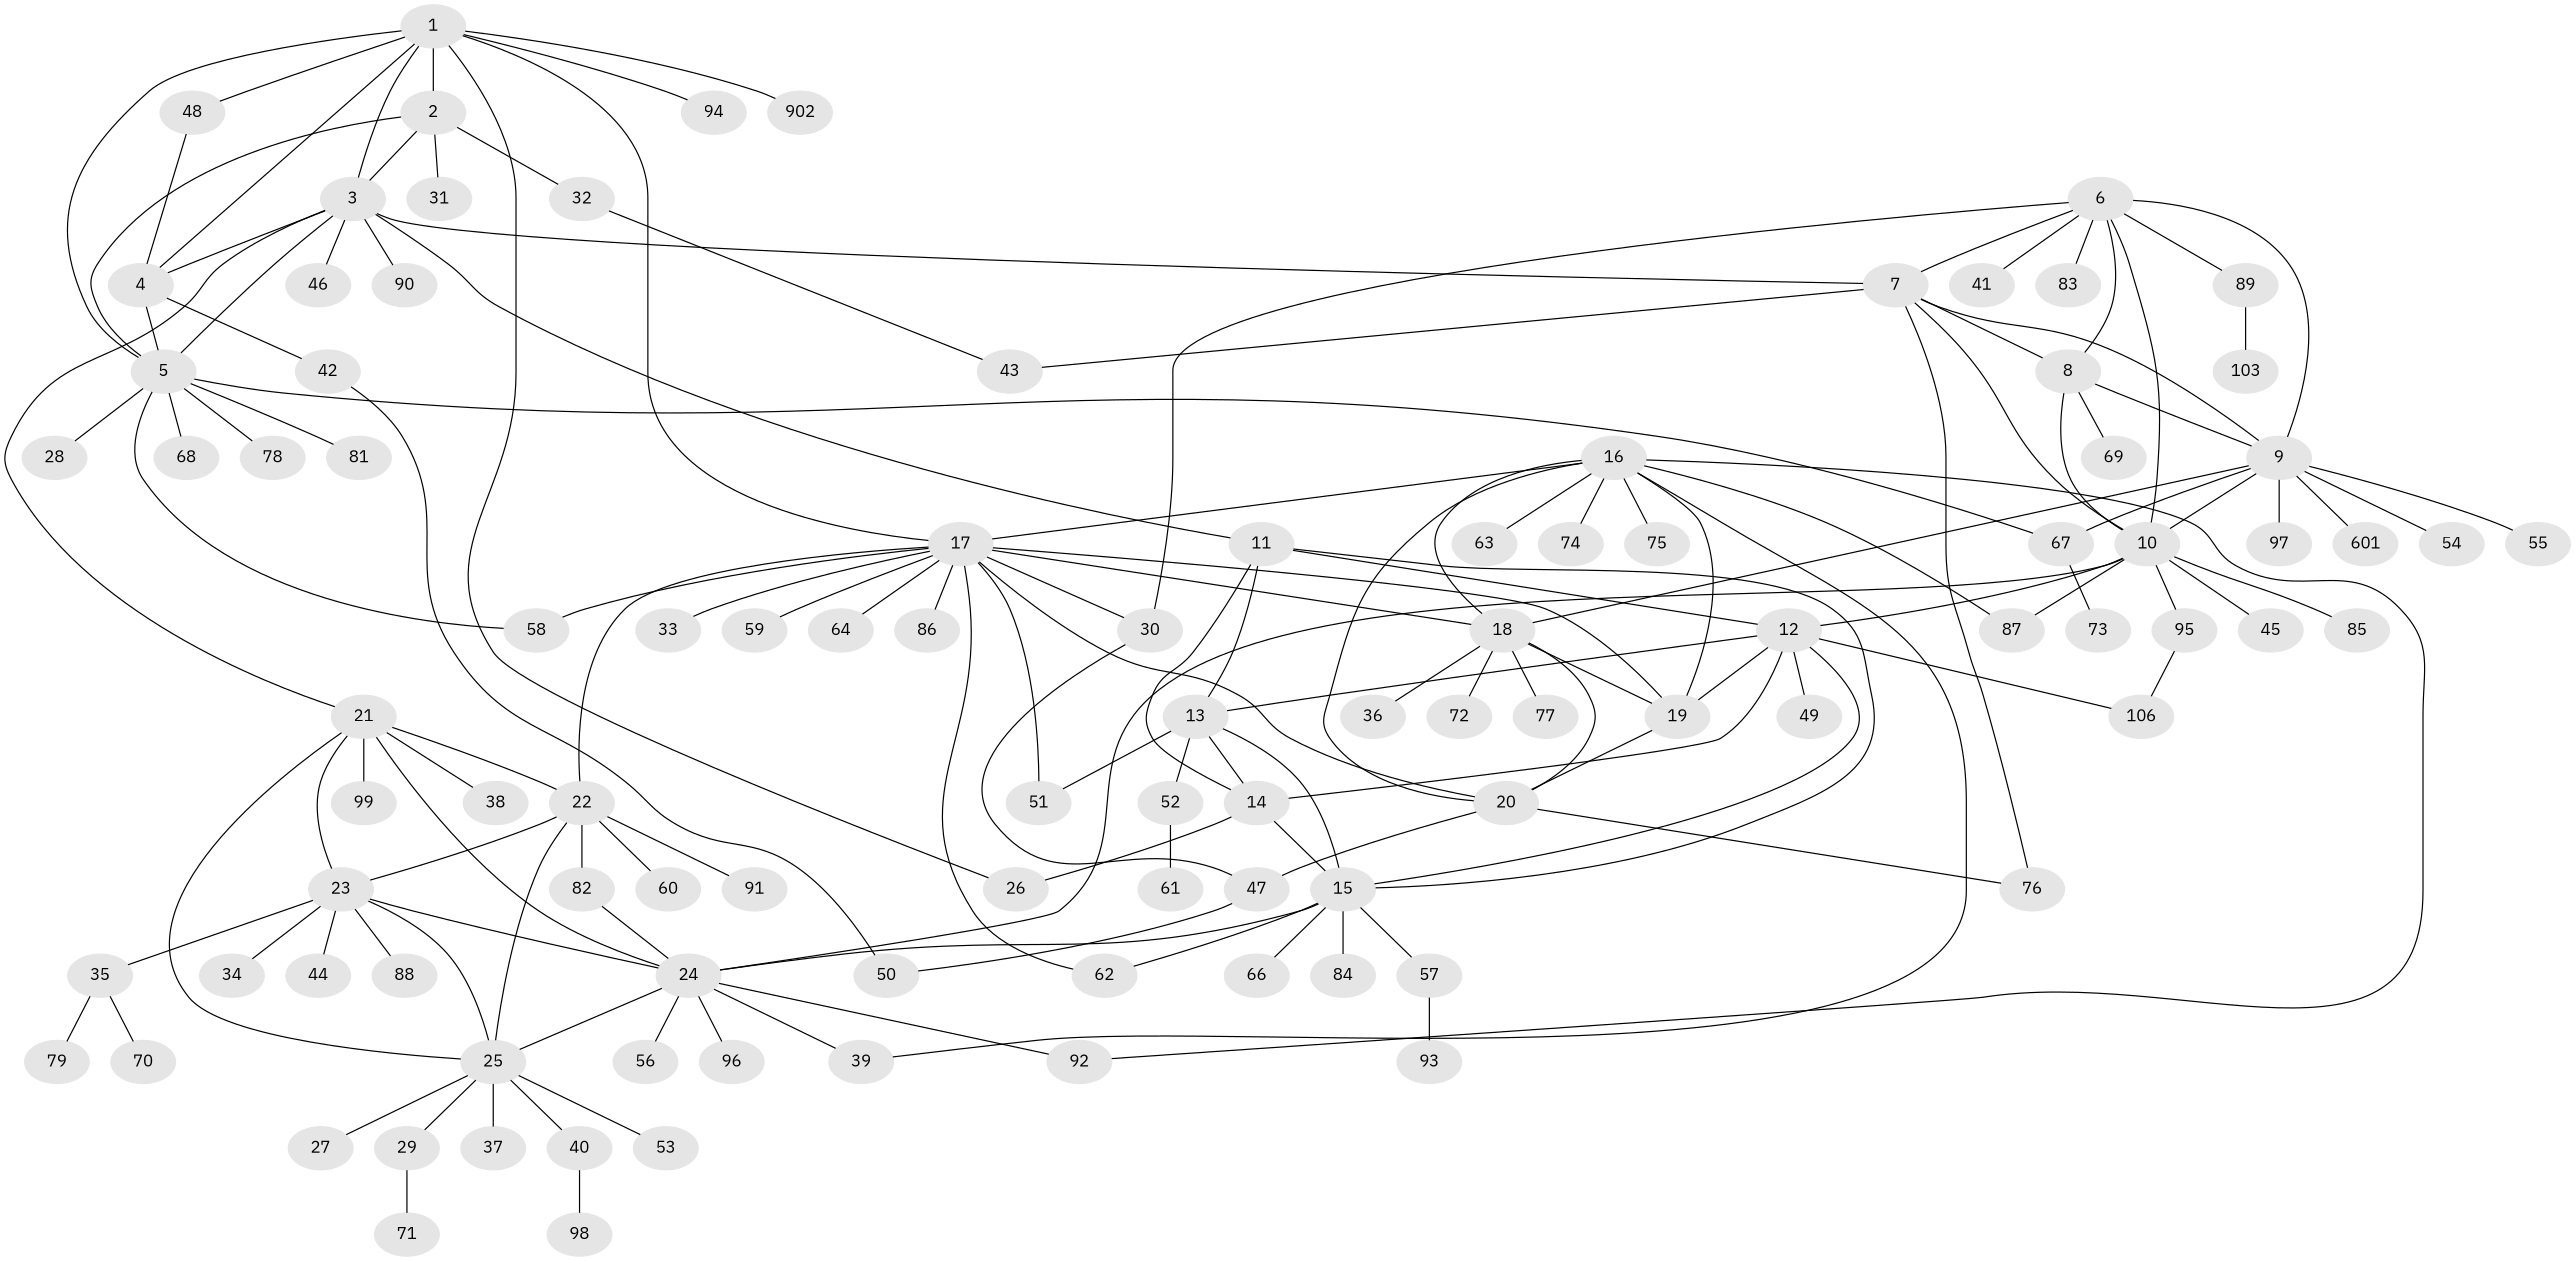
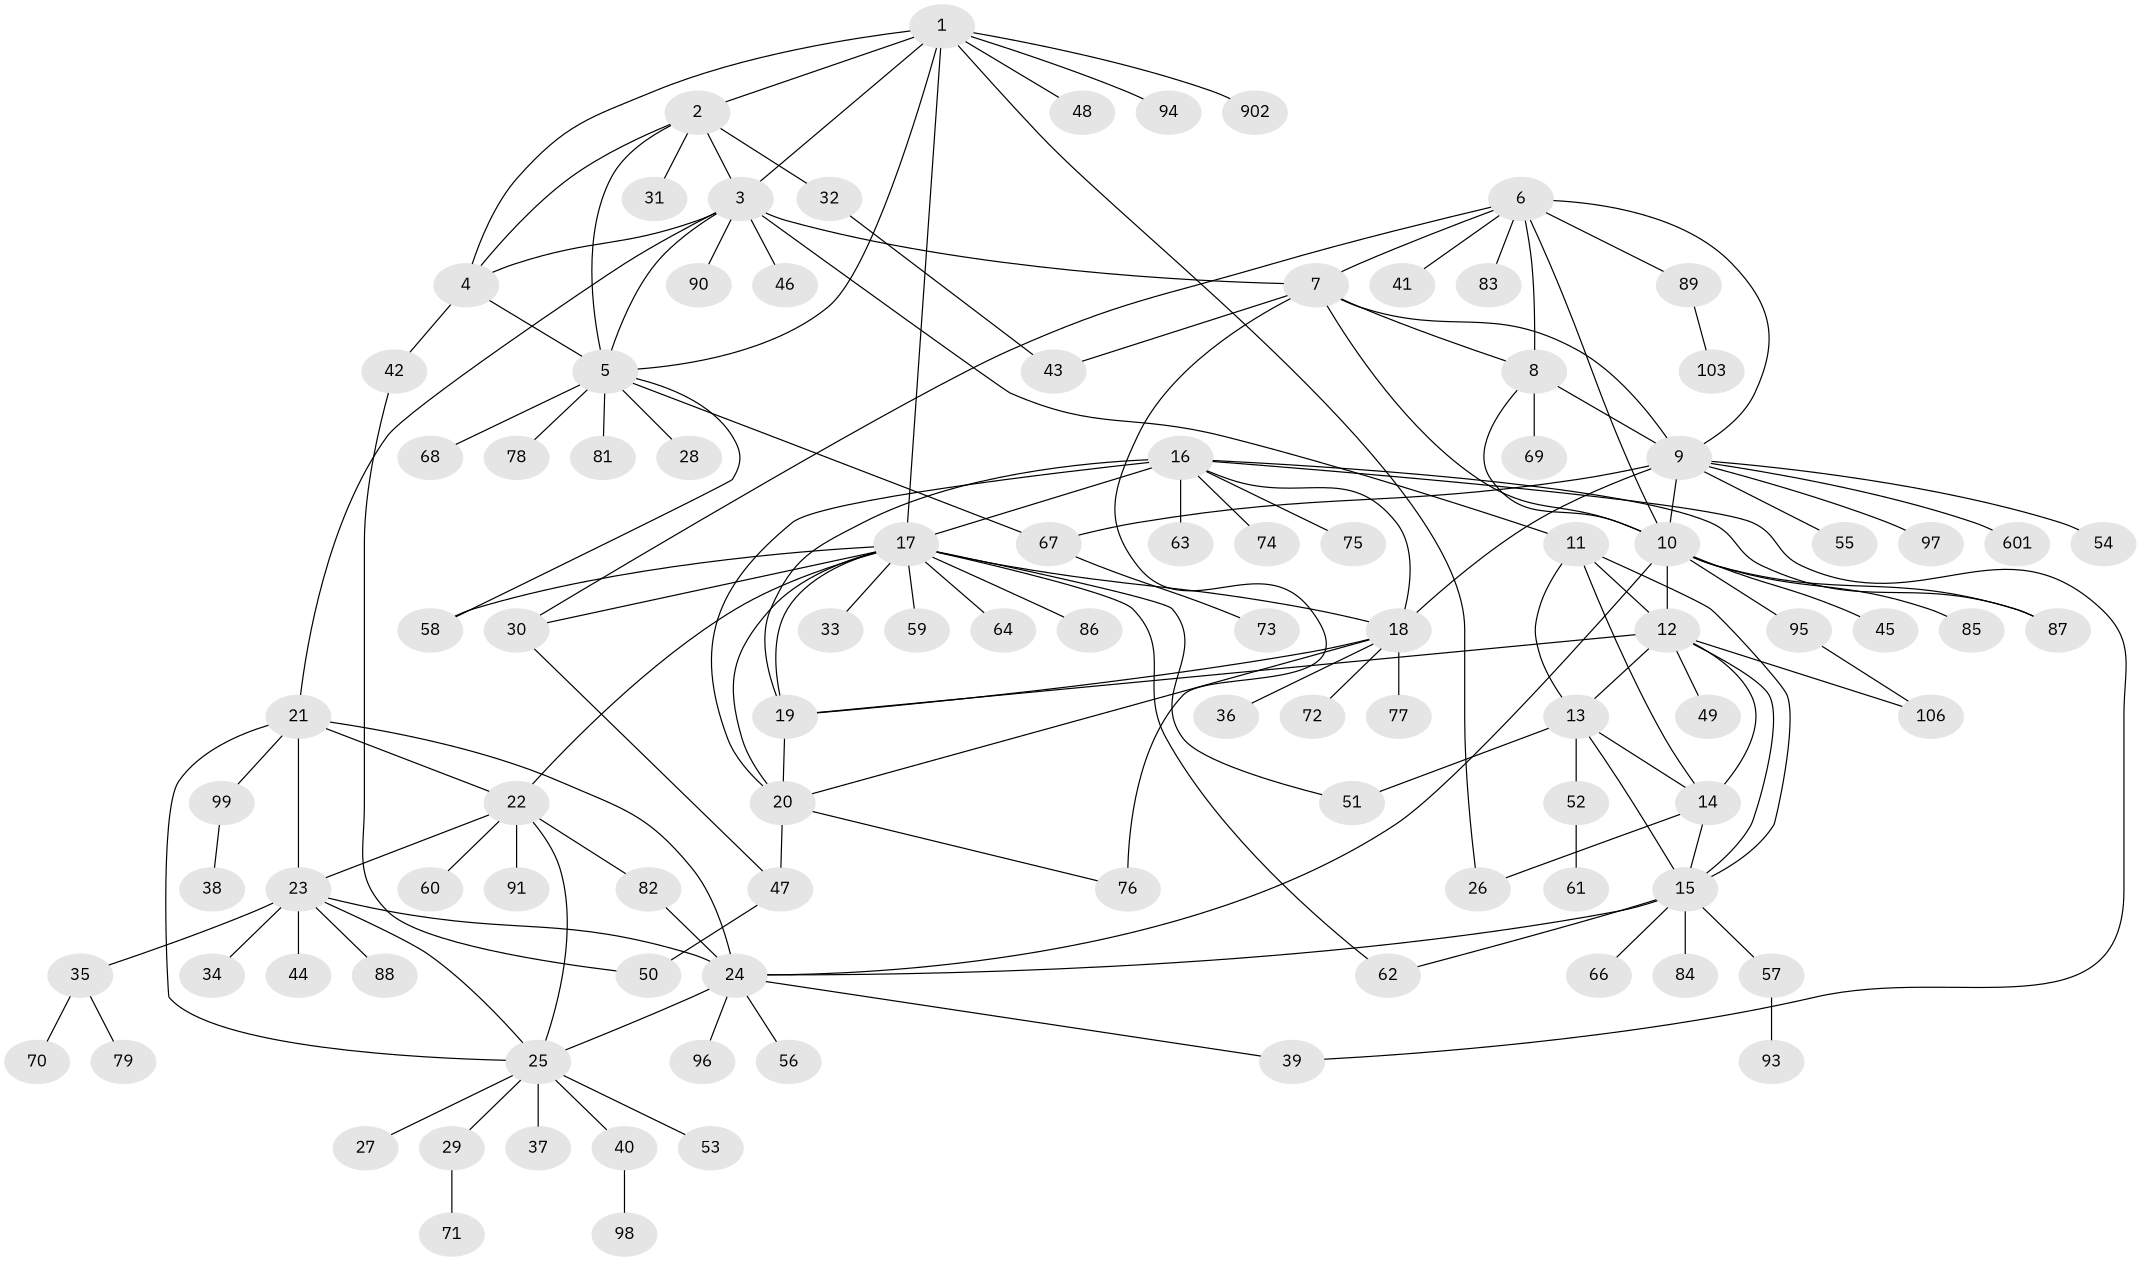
edge "48" -- "4": now "2" -- "4"
edge "21" -- "38": now "99" -- "38"
node "92": removed
